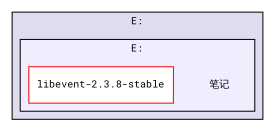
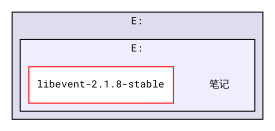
node "libevent-2.3.8-stable": label "libevent-2.3.8-stable" -> "libevent-2.1.8-stable"
